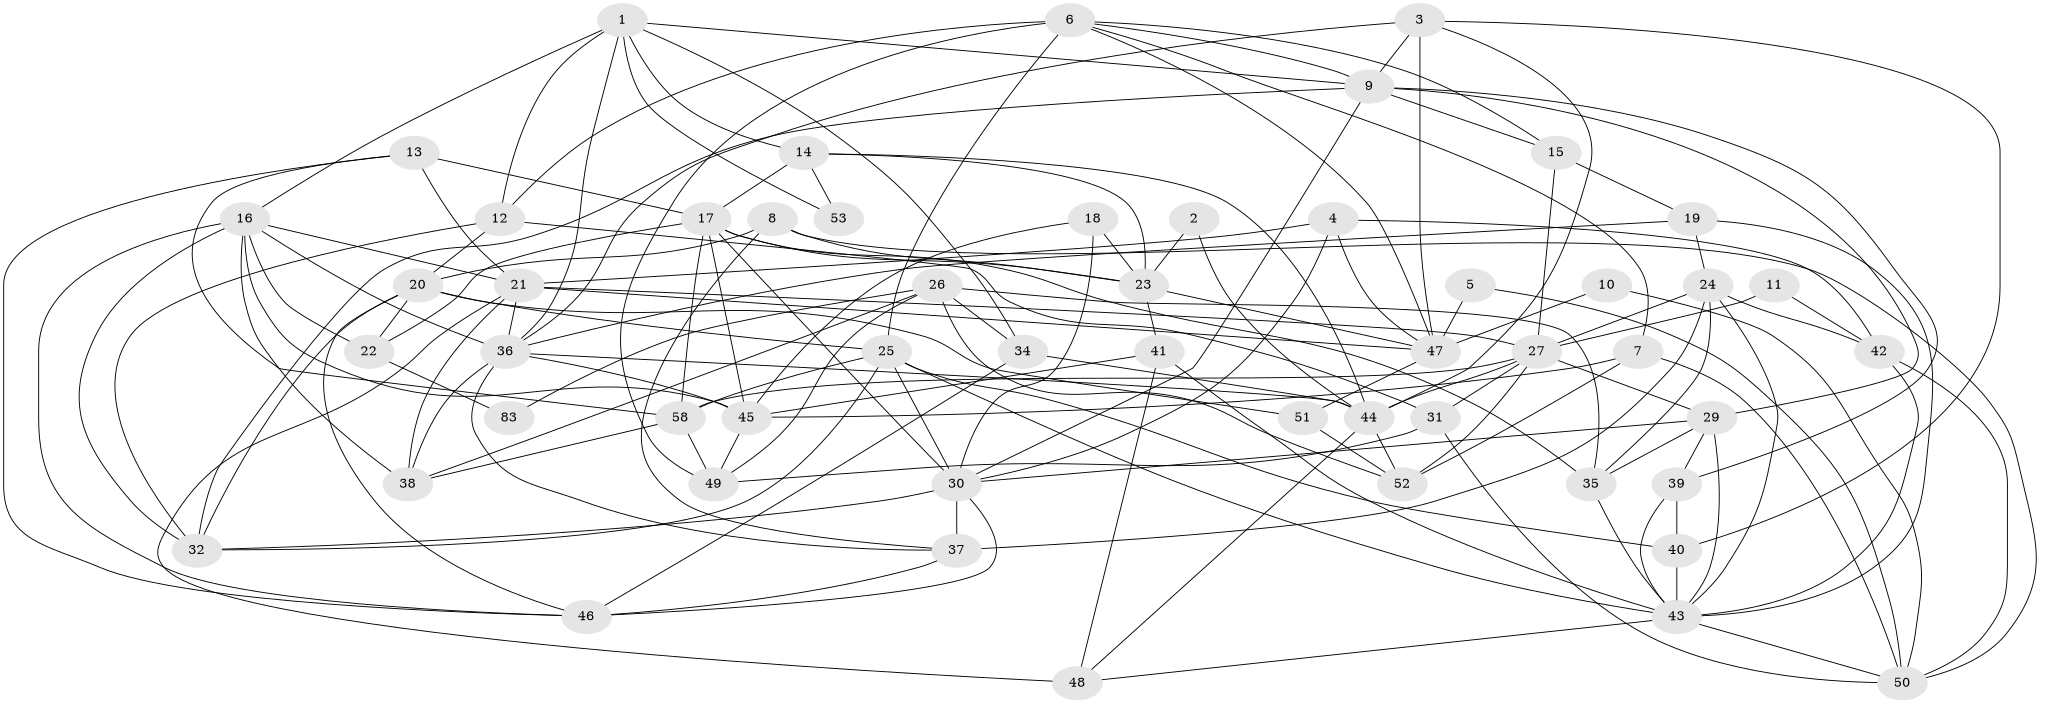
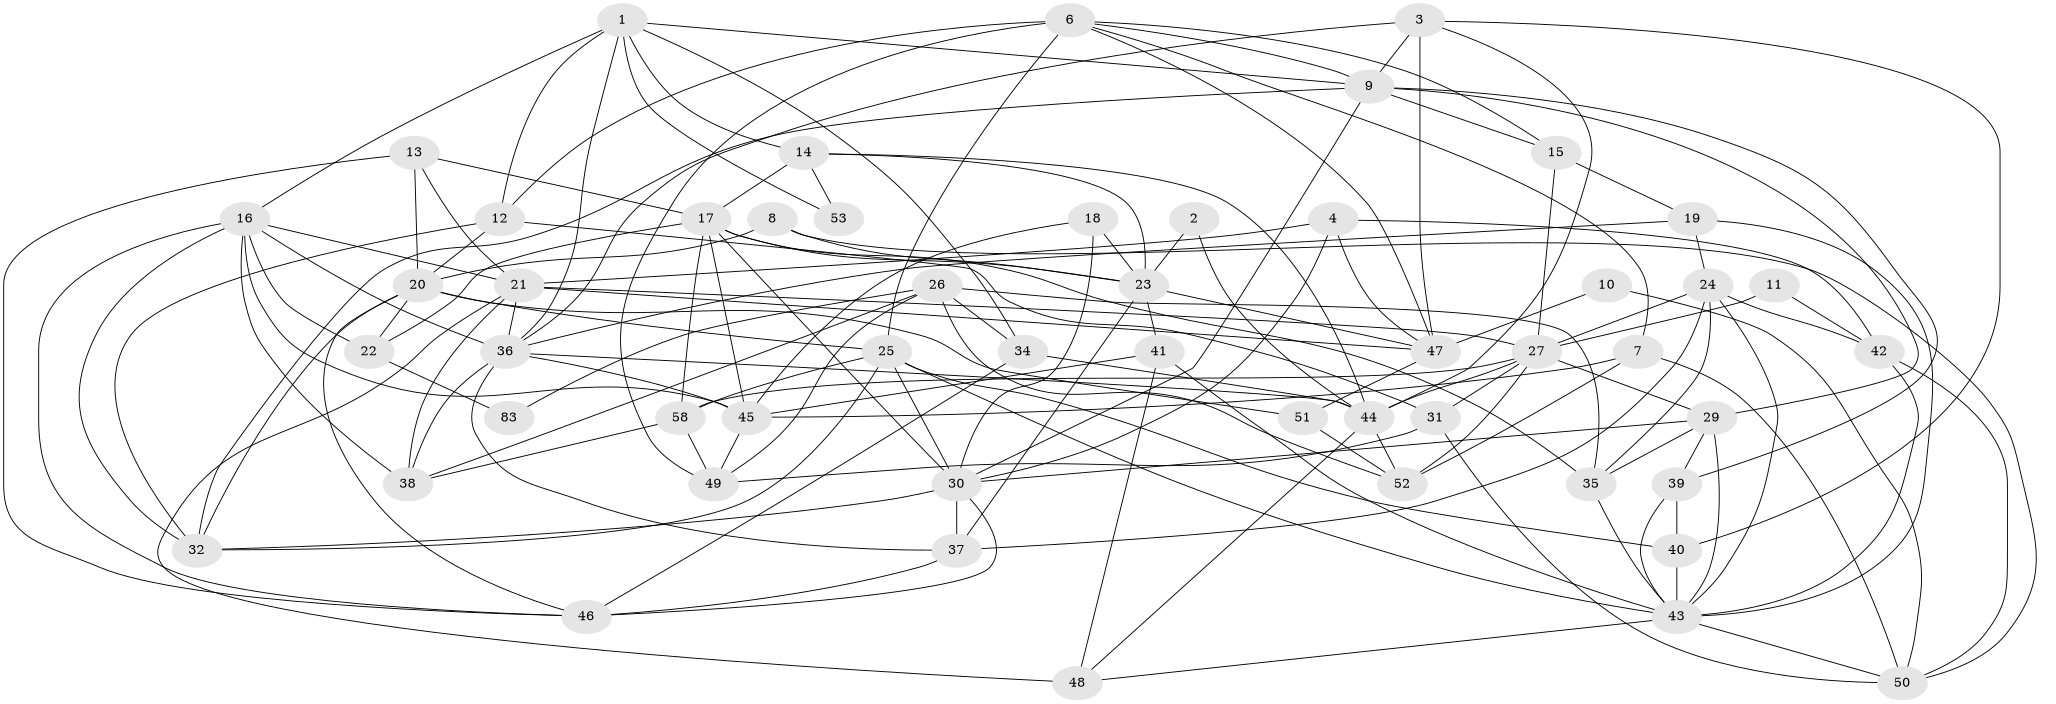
node "5": removed
edge "13" -- "58": now "13" -- "20"
edge "8" -- "37": now "23" -- "37"
